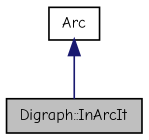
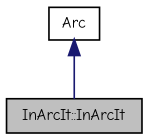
node "Digraph::InArcIt": label "Digraph::InArcIt" -> "InArcIt::InArcIt"
